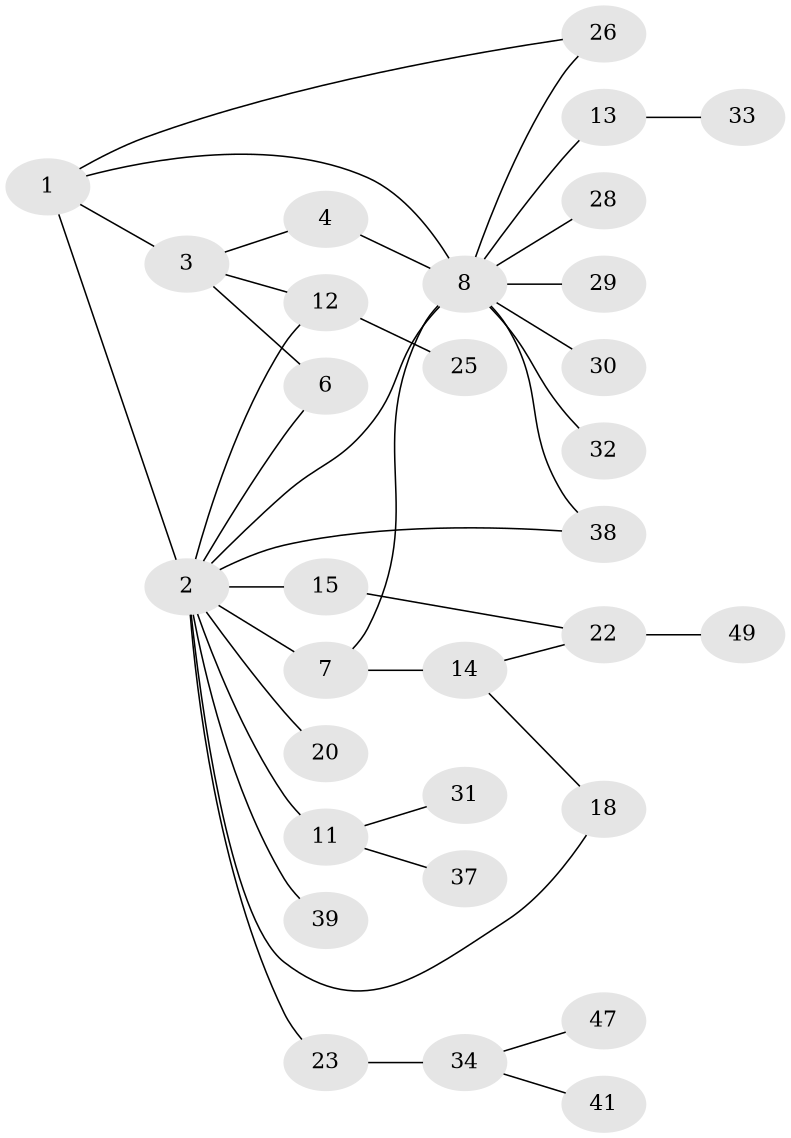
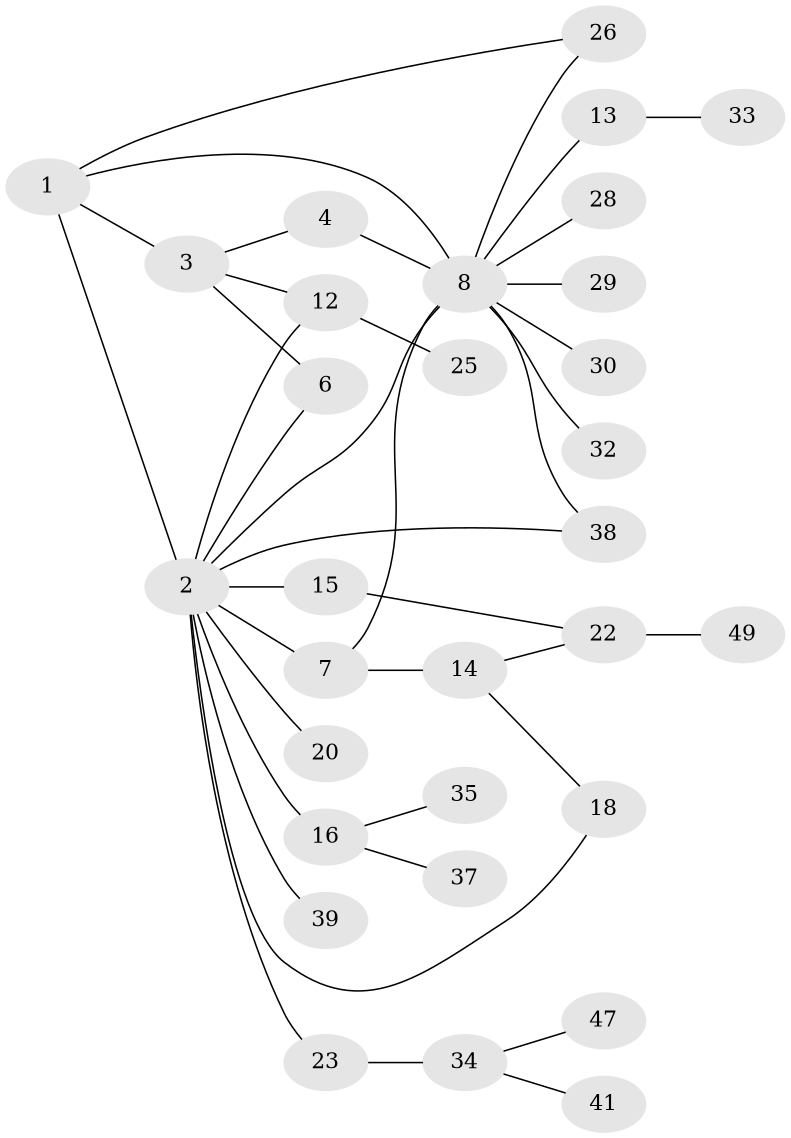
node "31": label "31" -> "35"
node "11": label "11" -> "16"
